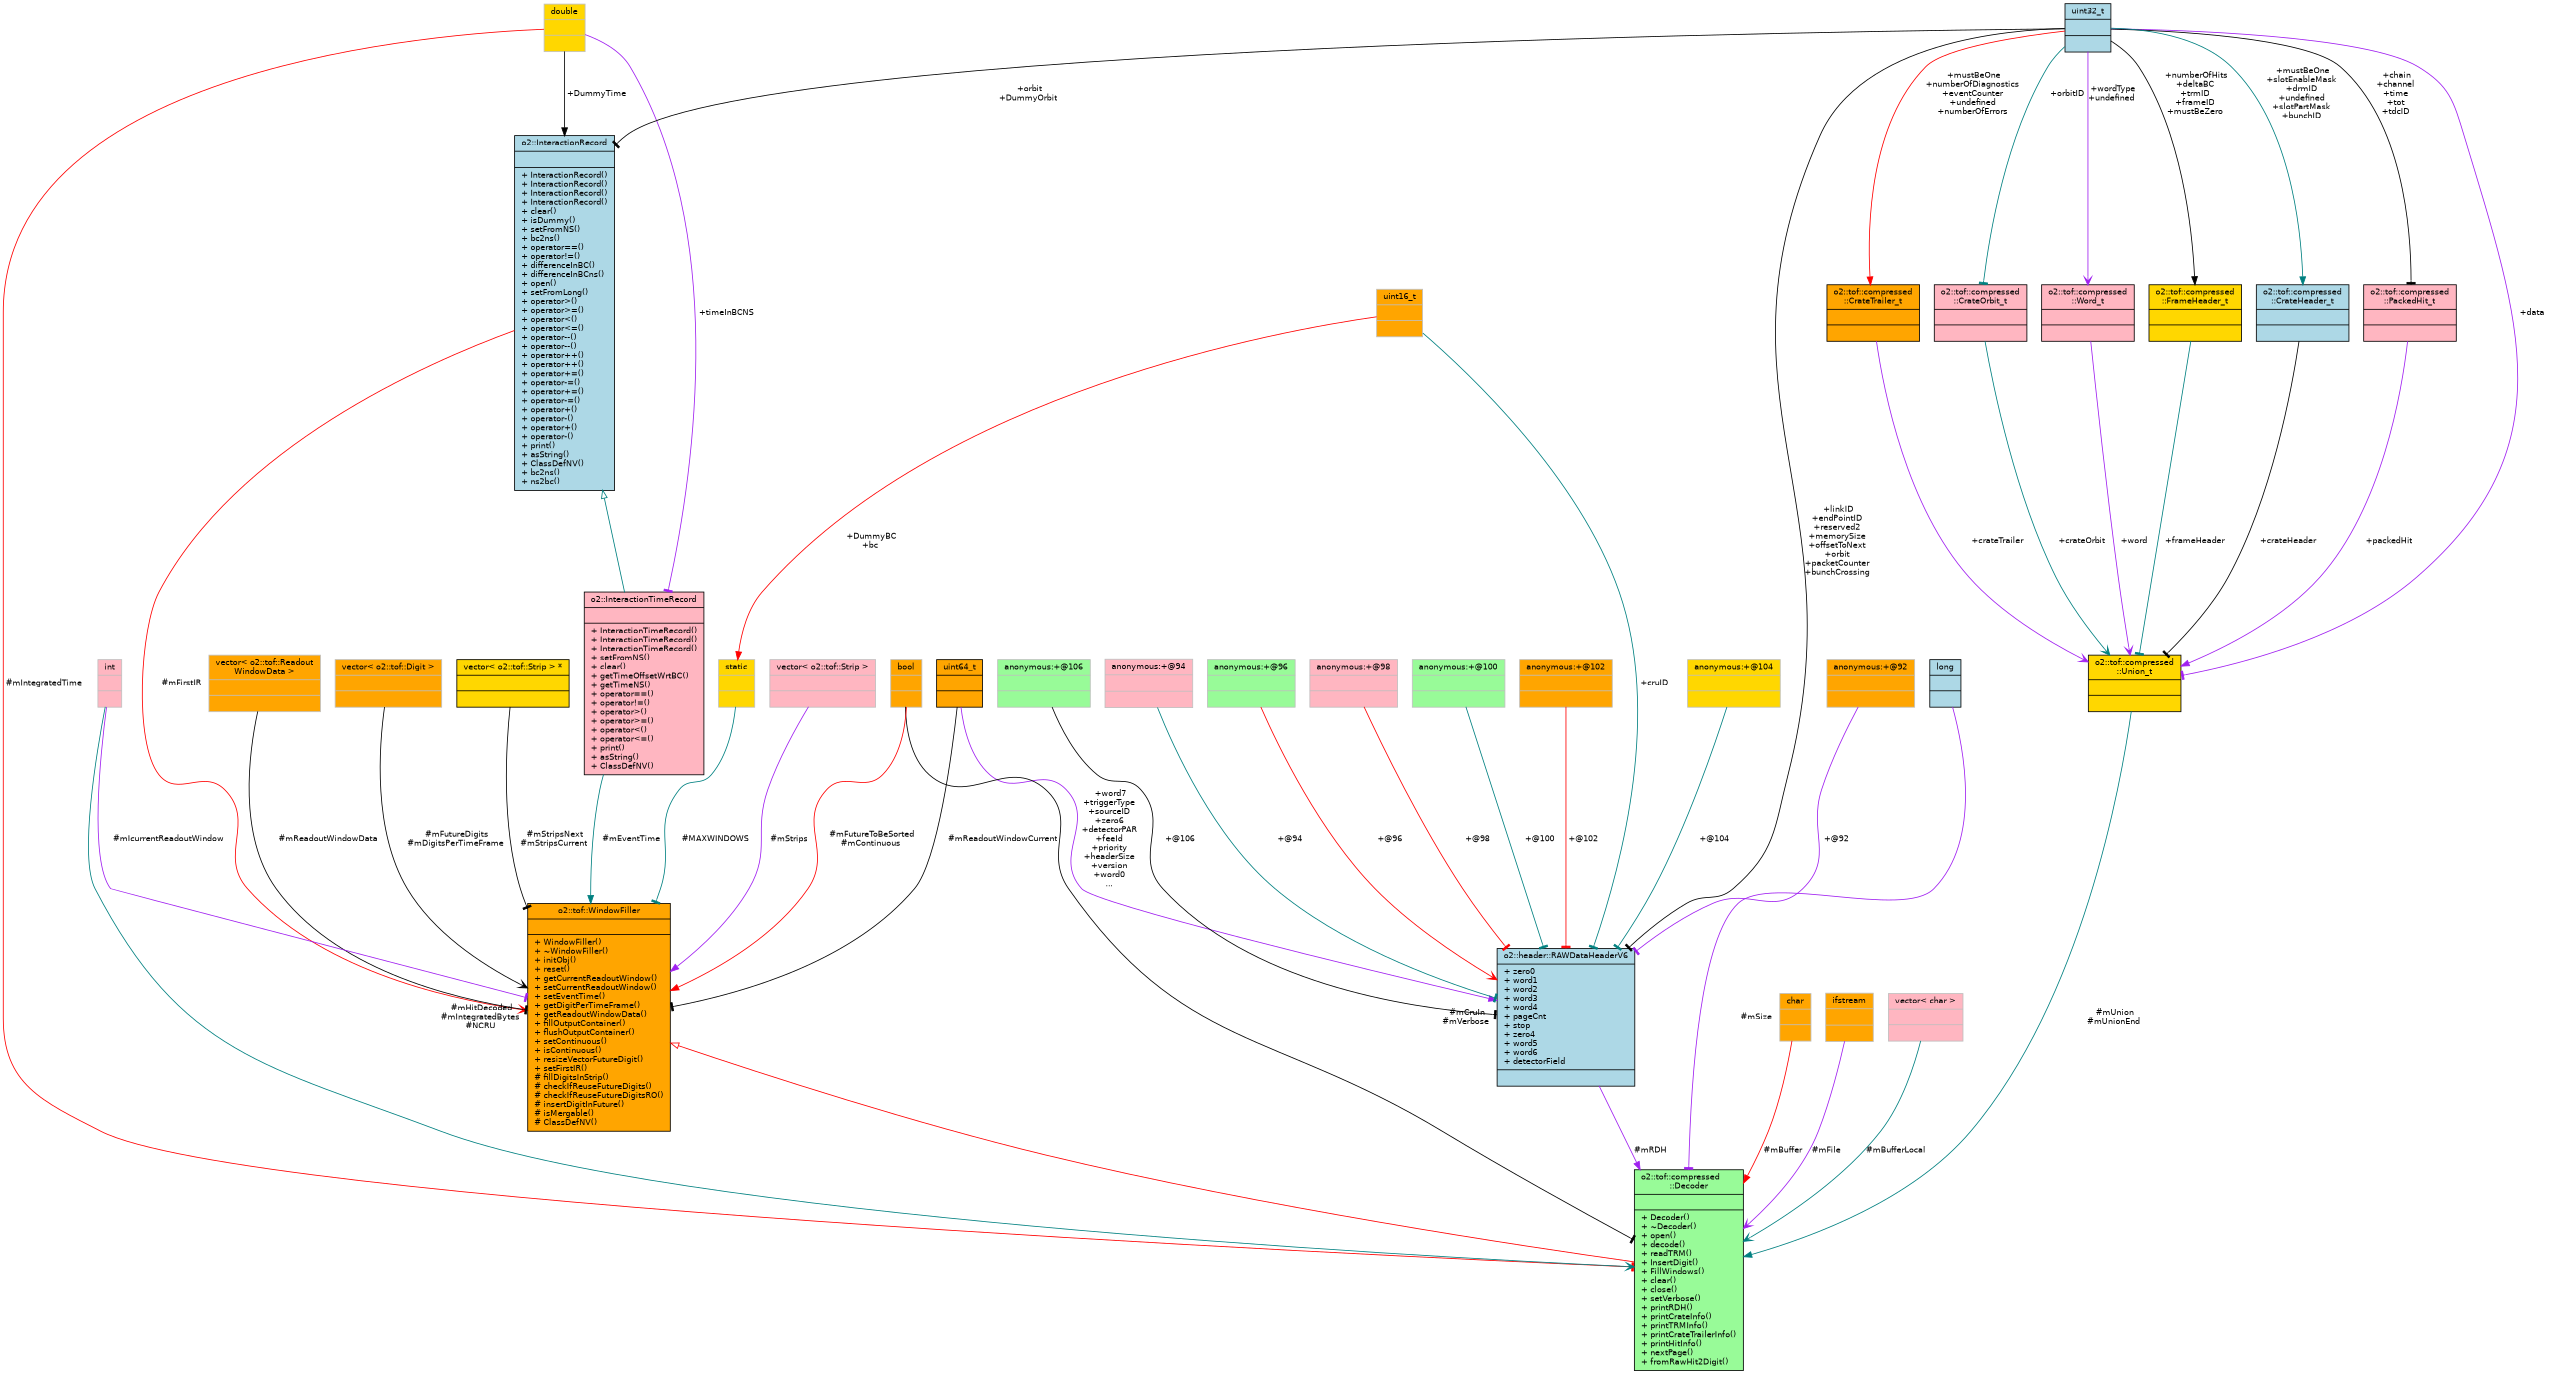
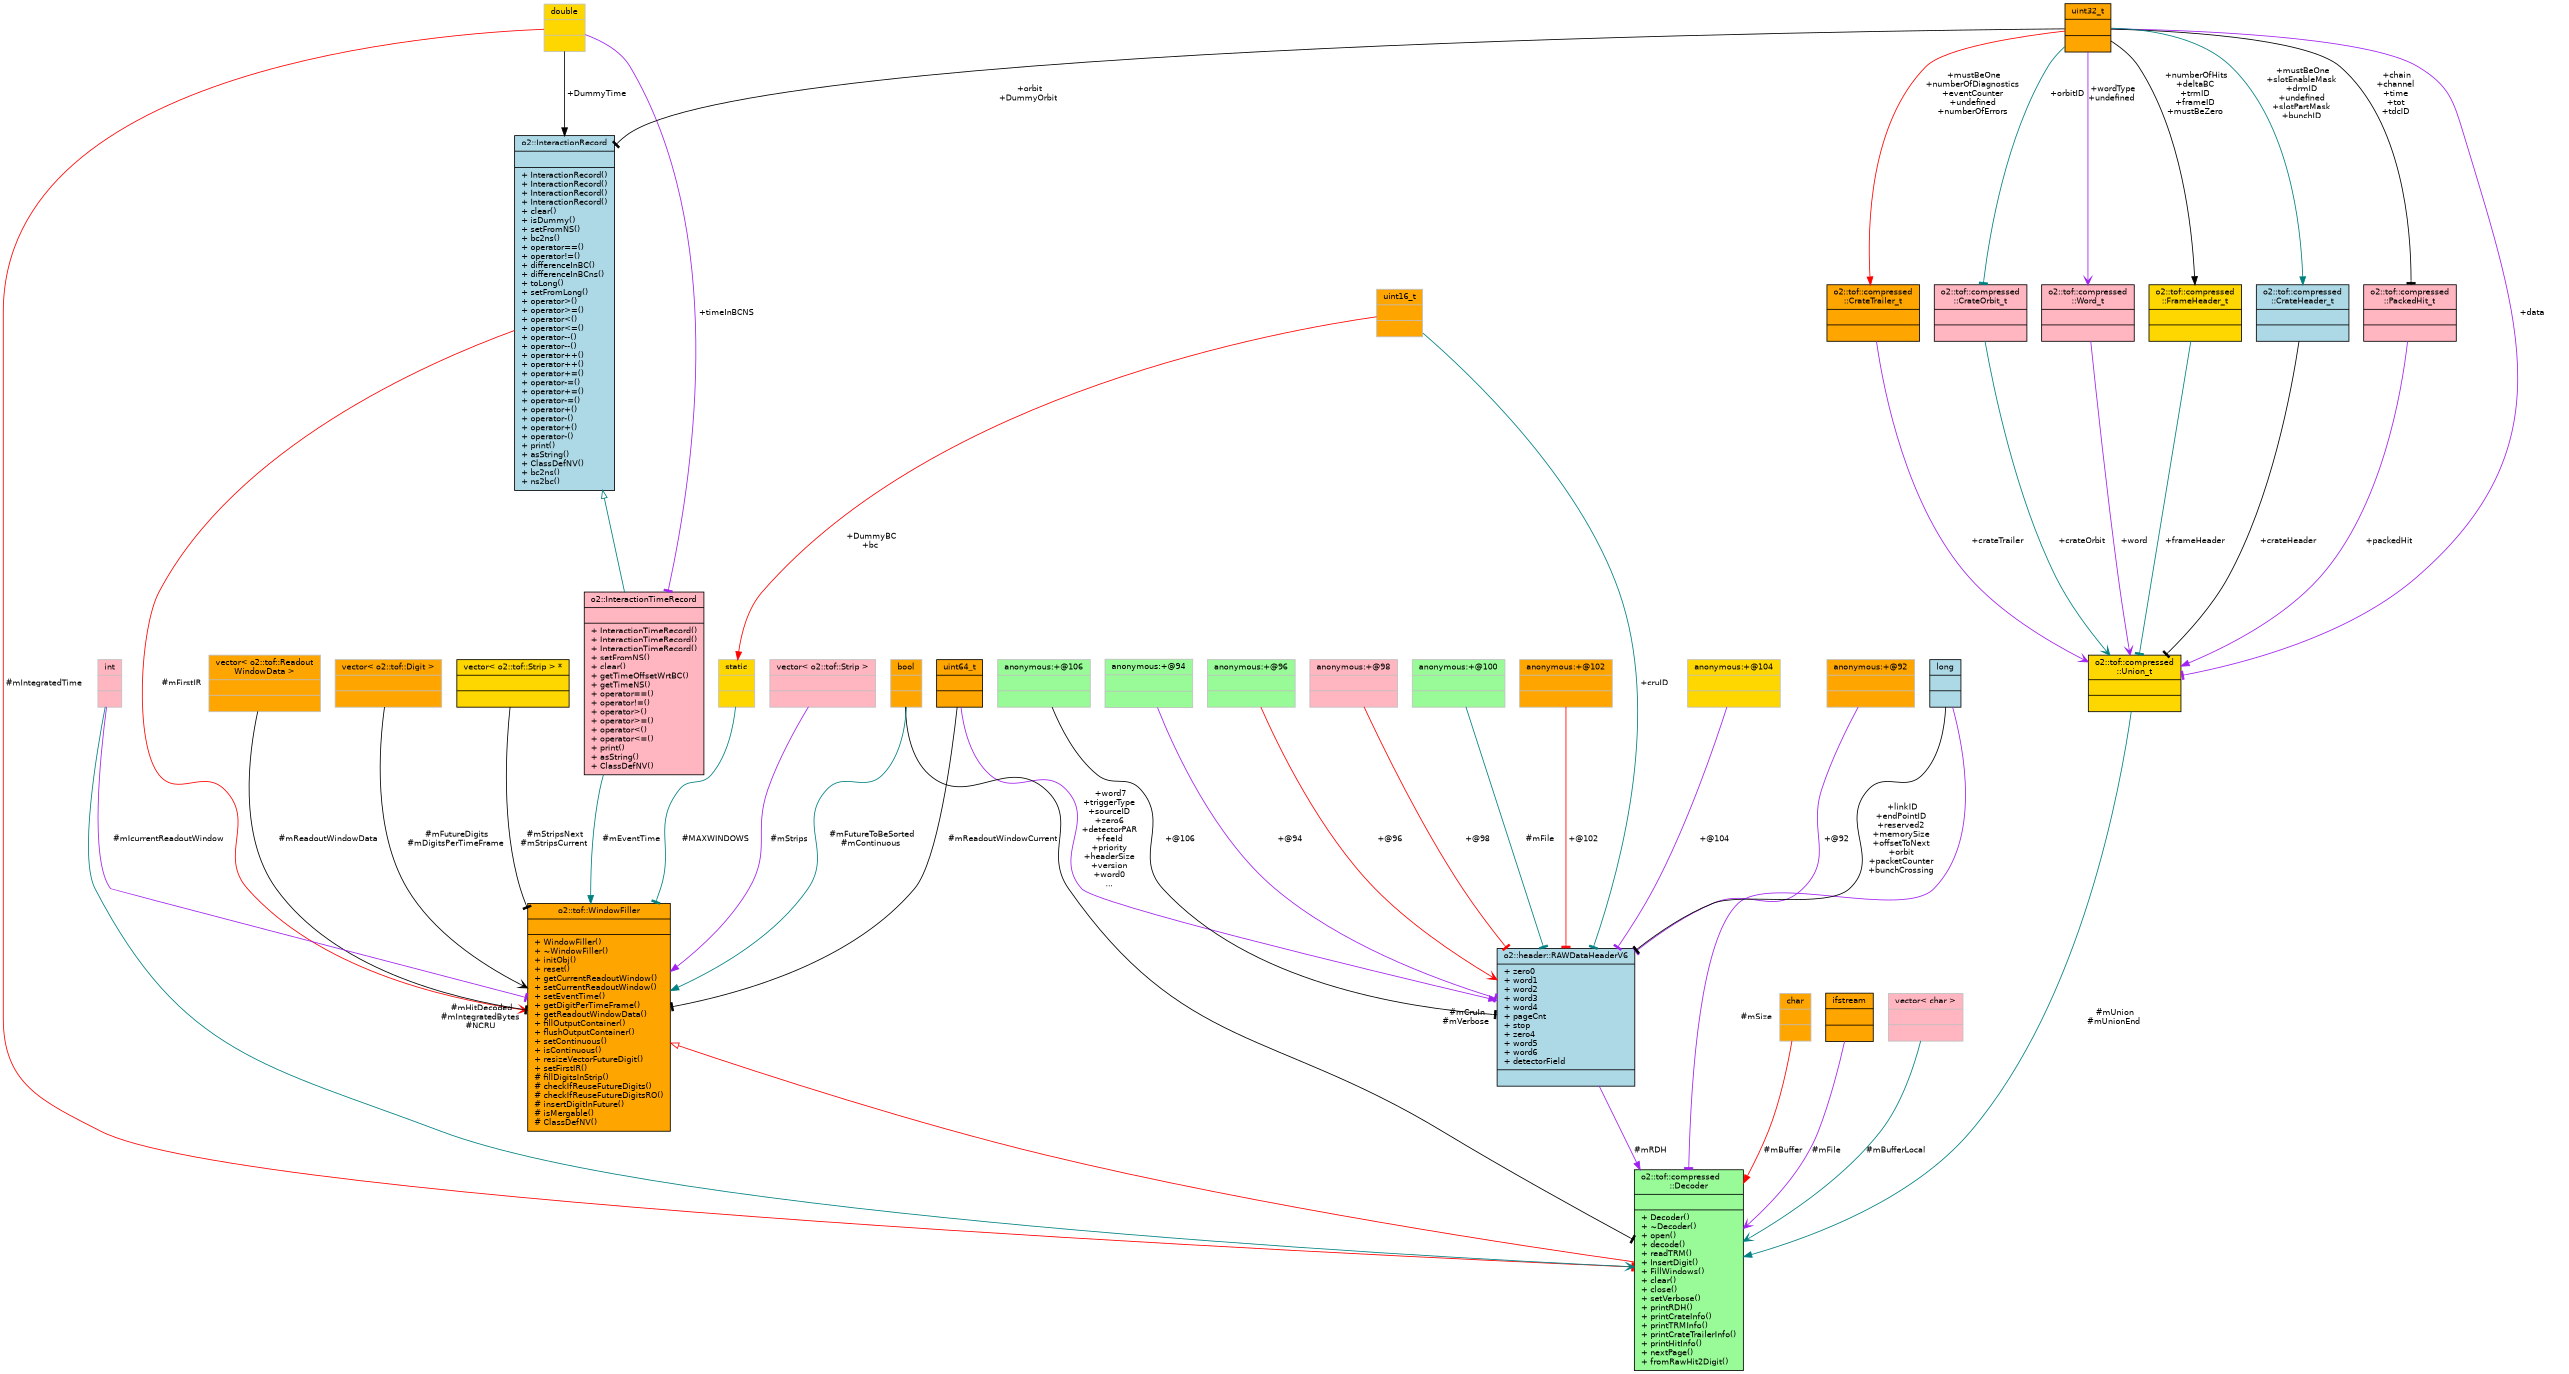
node "uint32_t": fillcolor lightblue -> orange
node "o2::InteractionRecord": text "+ open()" -> "+ toLong()"
edge "uint32_t" -> "o2::header::RAWDataHeaderV6": now "long" -> "o2::header::RAWDataHeaderV6"
node "anonymous:+@94": fillcolor lightpink -> palegreen
edge "anonymous:+@104" -> "o2::header::RAWDataHeaderV6": color teal -> purple
edge "anonymous:+@100" -> "o2::header::RAWDataHeaderV6": label " +@100" -> " #mFile"
edge "bool" -> "o2::tof::WindowFiller": color red -> teal
edge "anonymous:+@94" -> "o2::header::RAWDataHeaderV6": color teal -> purple
node "ifstream": color grey75 -> black
